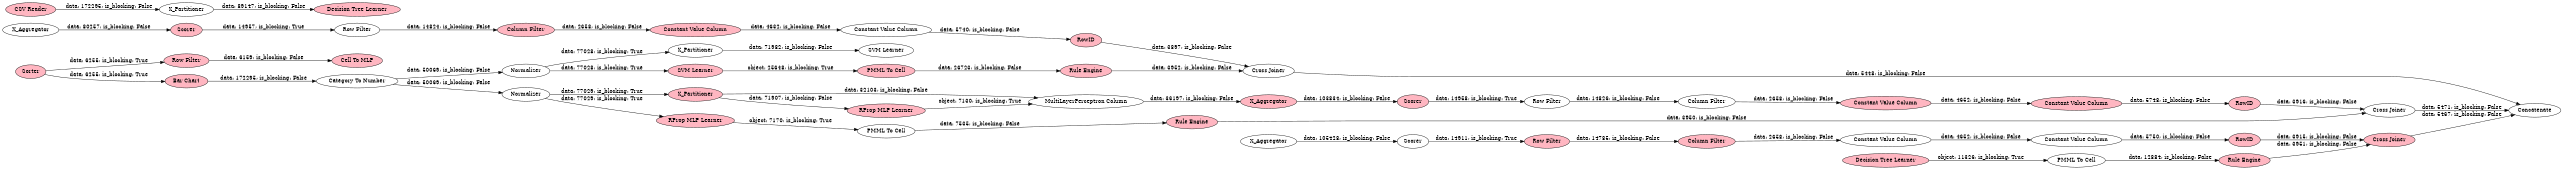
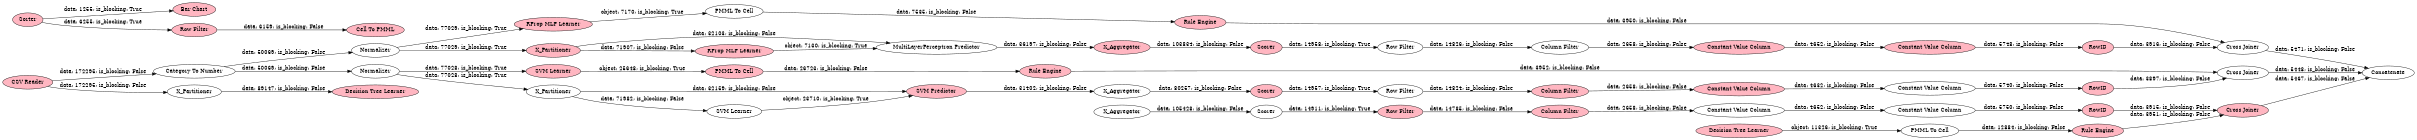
node "Cell To MLP": label "Cell To MLP" -> "Cell To PMML"
edge "Sorter" -> "Bar Chart": label "data: 6255; is_blocking: True" -> "data: 1255; is_blocking: True"
edge "Bar Chart" -> "Category To Number": now "CSV Reader" -> "Category To Number"
node "SVM Predictor": added
node "MultiLayerPerceptron Column": label "MultiLayerPerceptron Column" -> "MultiLayerPerceptron Predictor"
